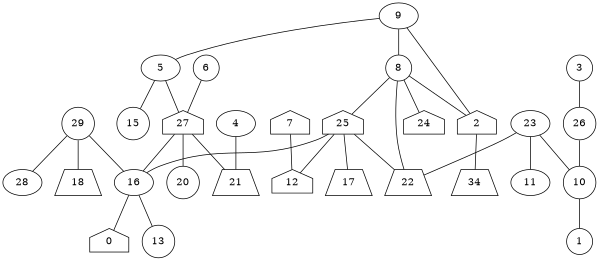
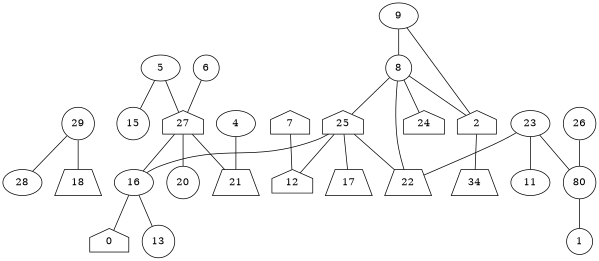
edge "9" -- "5": removed
node "3": removed
edge "29" -- "16": removed
node "10": label "10" -> "80"
